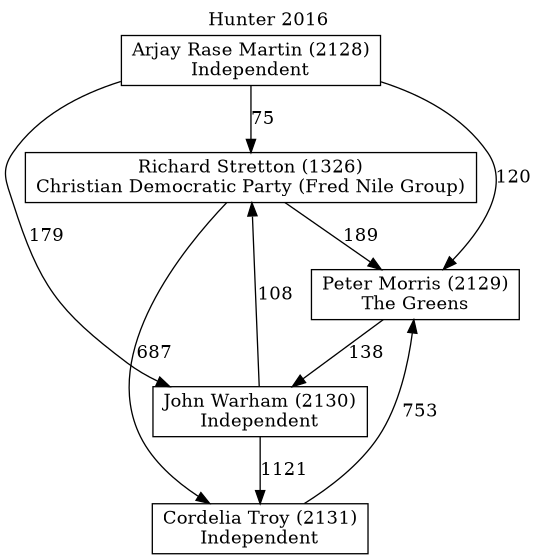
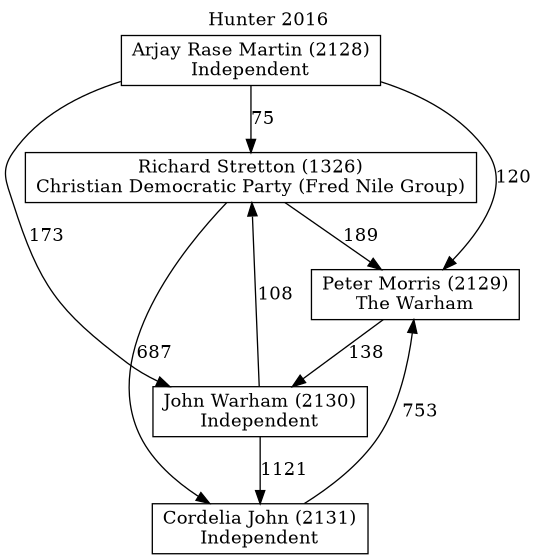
edge "Arjay Rase Martin (2128) Independent" -> "John Warham (2130) Independent": label "179" -> "173"
node "Peter Morris (2129) The Greens": label "Peter Morris (2129) The Greens" -> "Peter Morris (2129) The Warham"
node "Cordelia Troy (2131) Independent": label "Cordelia Troy (2131) Independent" -> "Cordelia John (2131) Independent"
